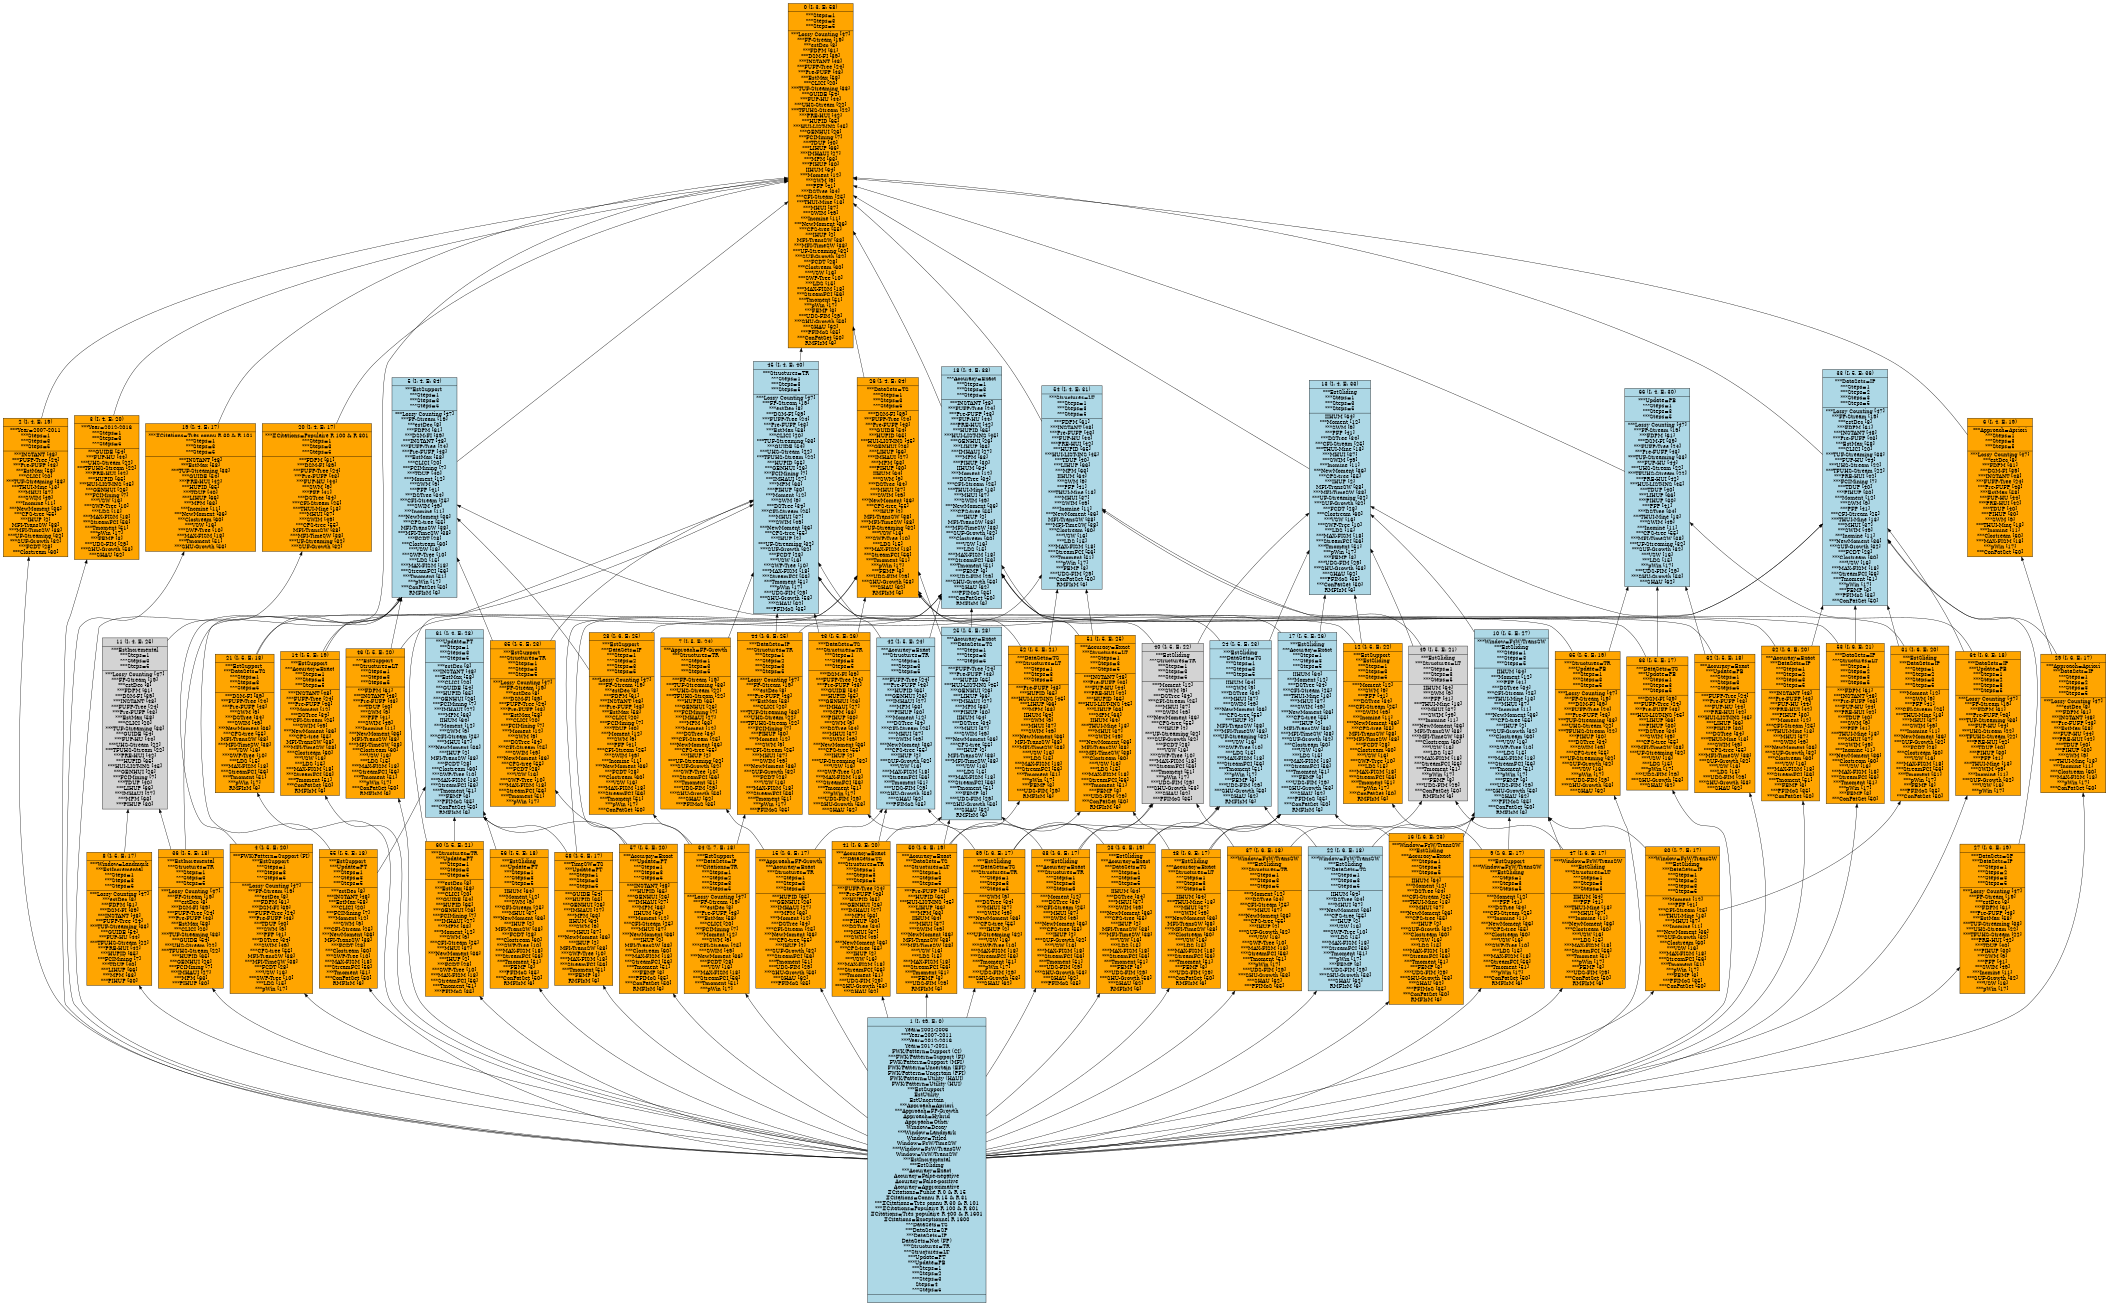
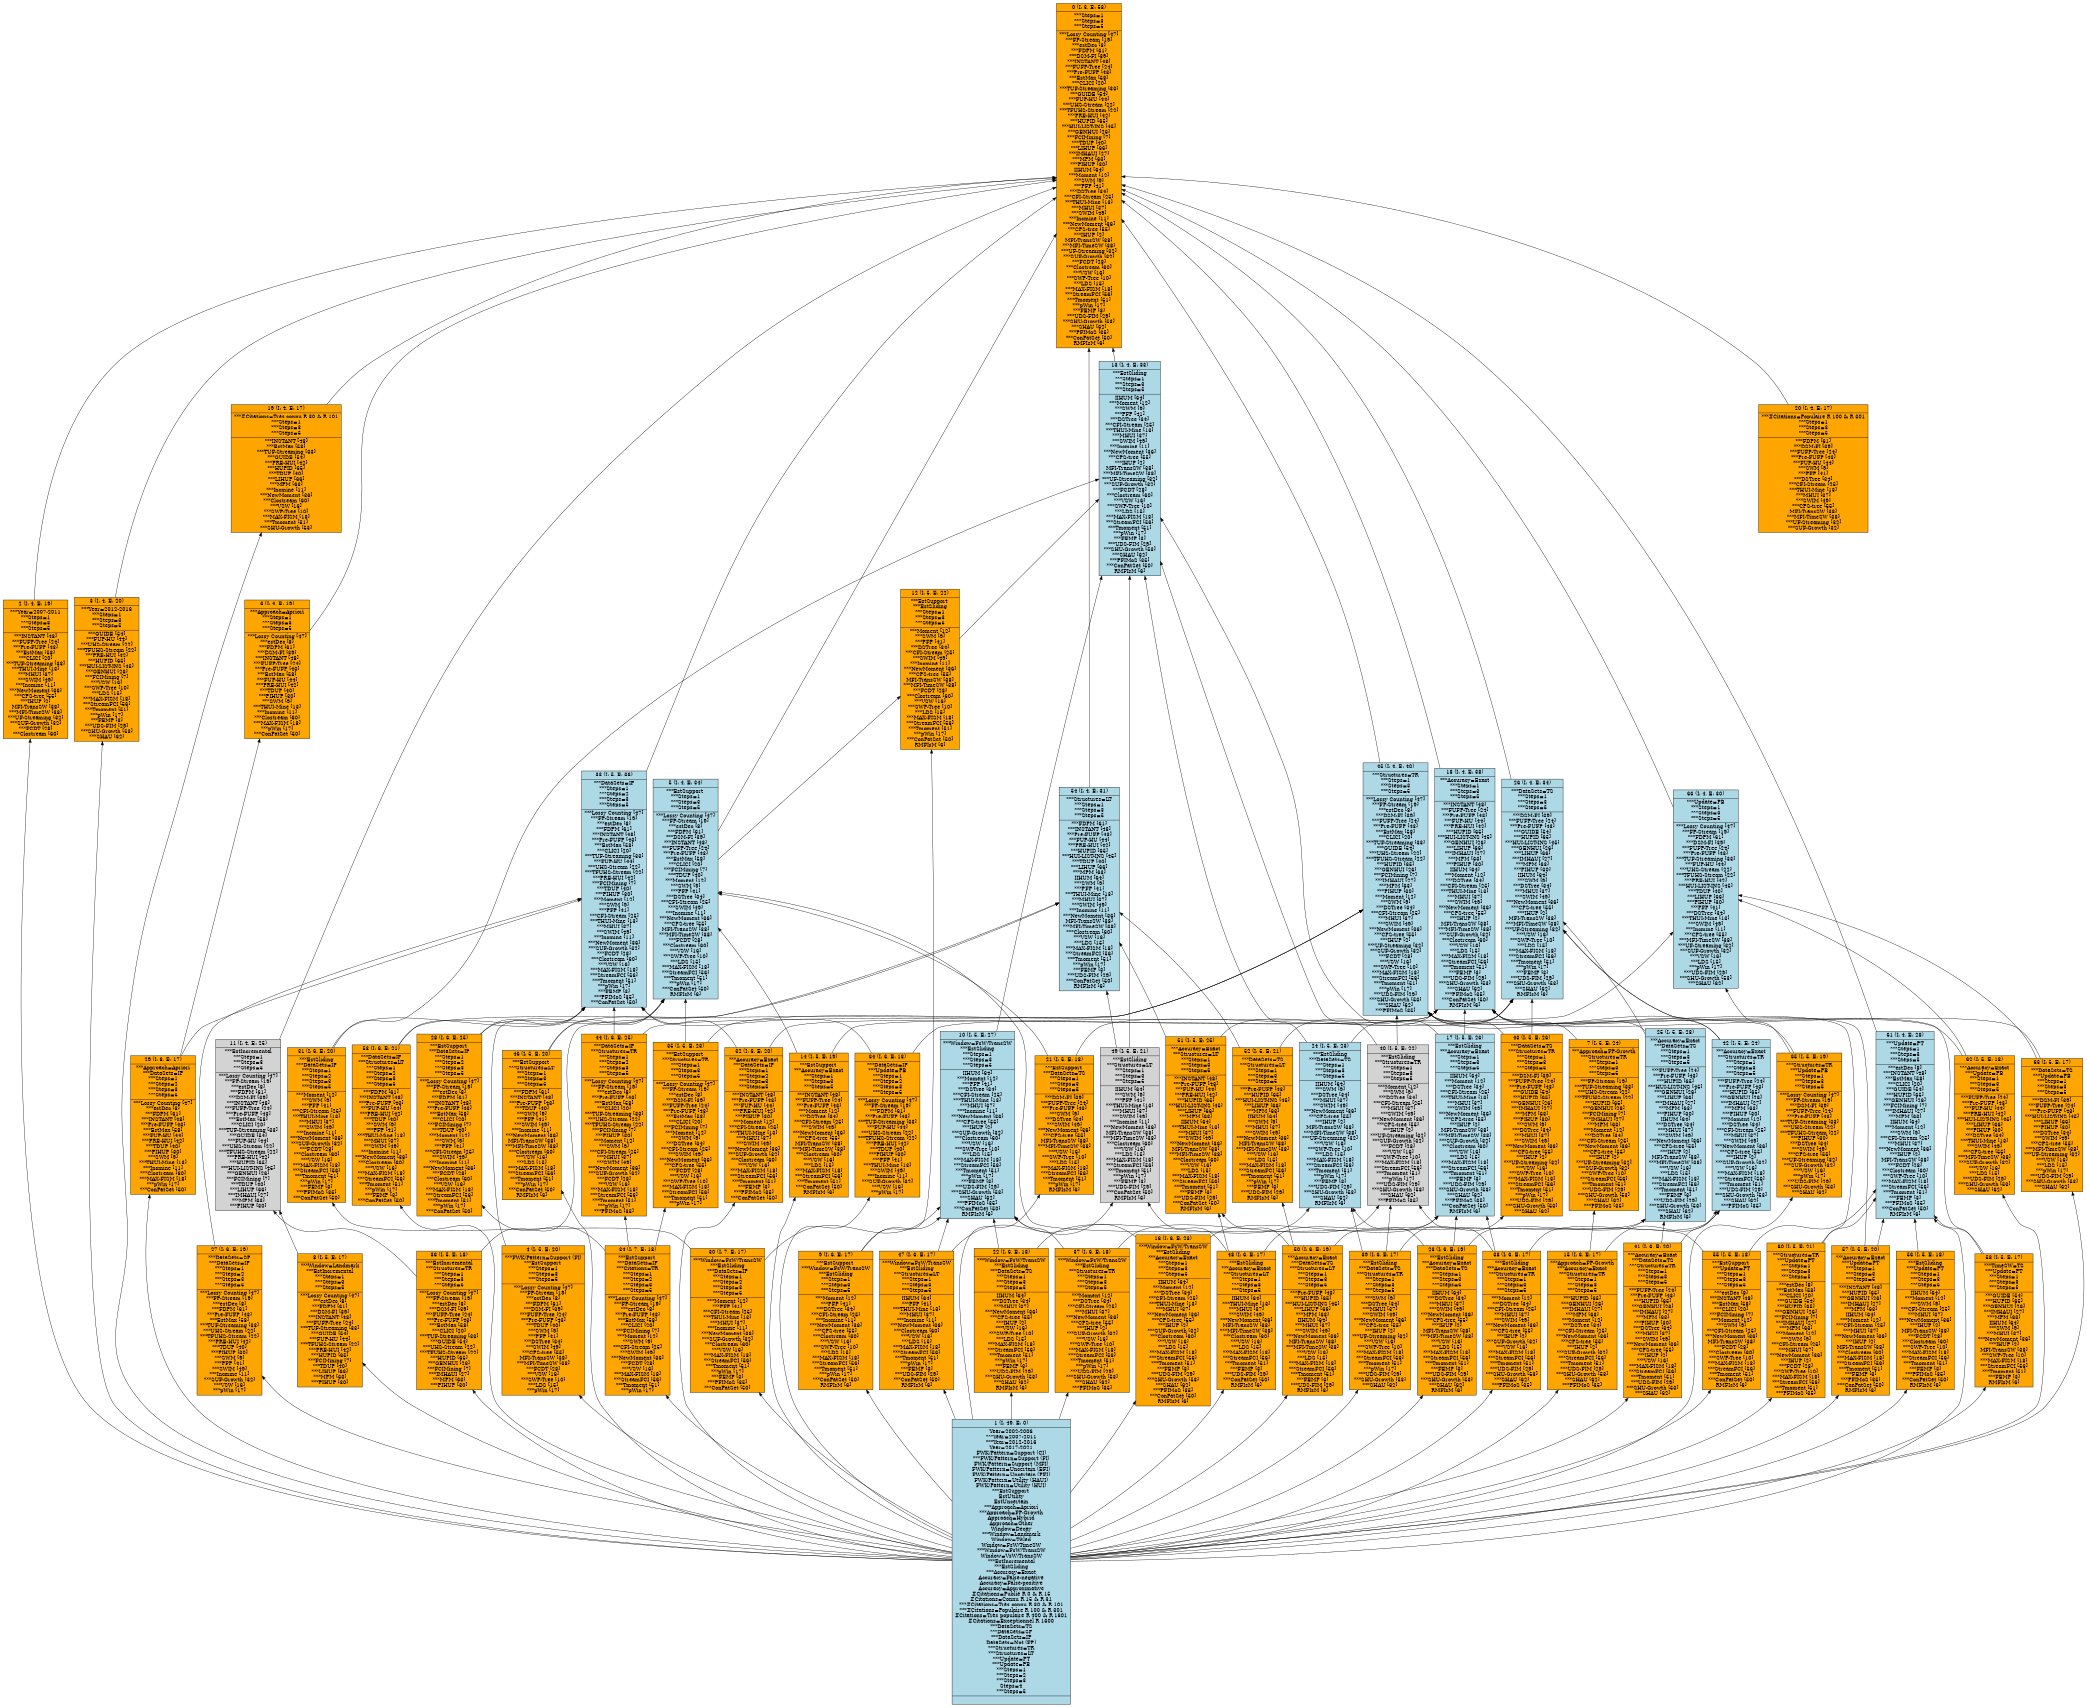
node "26 (I: 4, E: 34)": fillcolor orange -> lightblue
edge "61 (I: 4, E: 28)" -> "0 (I: 3, E: 58)": added
edge "12 (I: 5, E: 22)" -> "5 (I: 4, E: 34)": reversed
node "38 (I: 6, E: 17)": text "***Steps=6" -> "***Steps=5"
node "22 (I: 6, E: 18)": fillcolor lightblue -> orange
edge "1 (I: 49, E: 0)" -> "20 (I: 4, E: 17)": now "1 (I: 49, E: 0)" -> "61 (I: 4, E: 28)"
